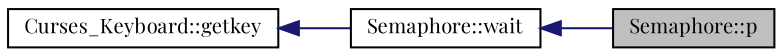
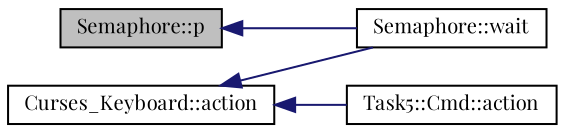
node "Curses_Keyboard::getkey": label "Curses_Keyboard::getkey" -> "Curses_Keyboard::action"
edge "Semaphore::p" -> "Semaphore::wait": reversed
node "Task5::Cmd::action": added
